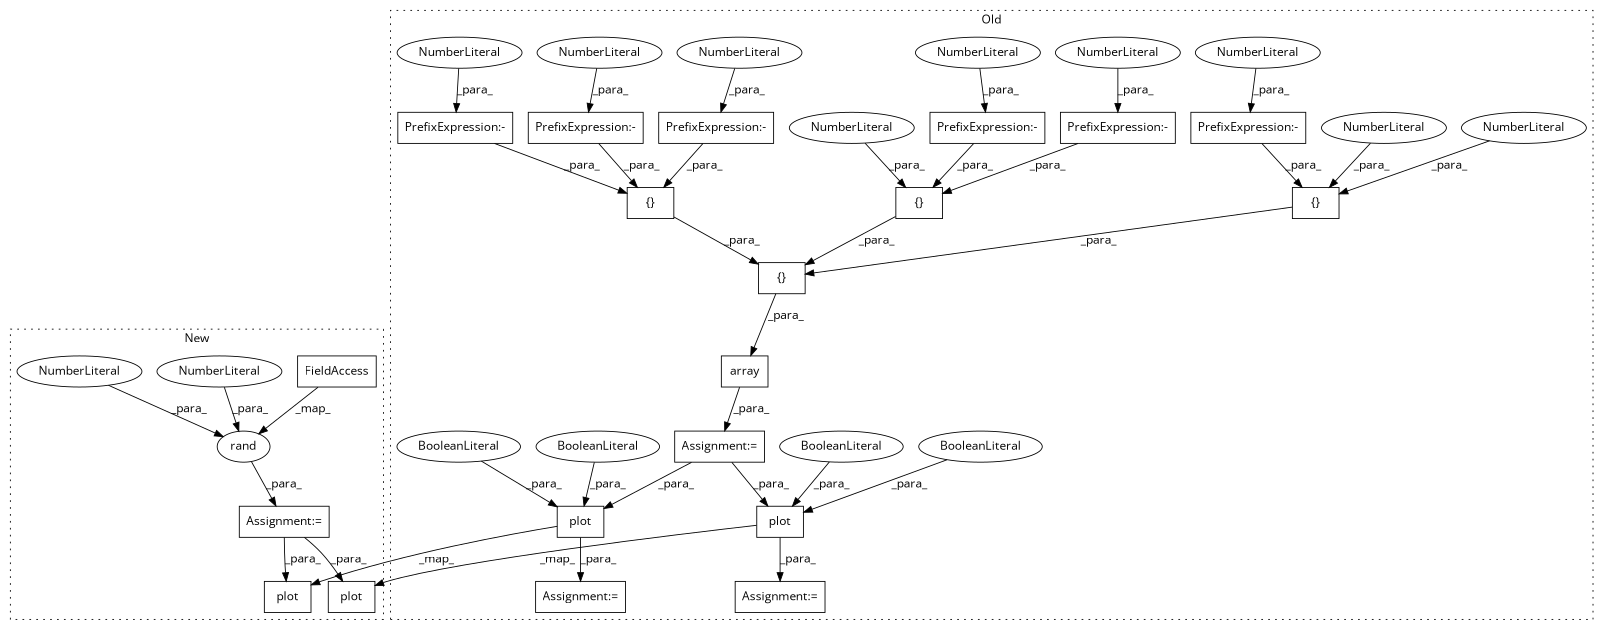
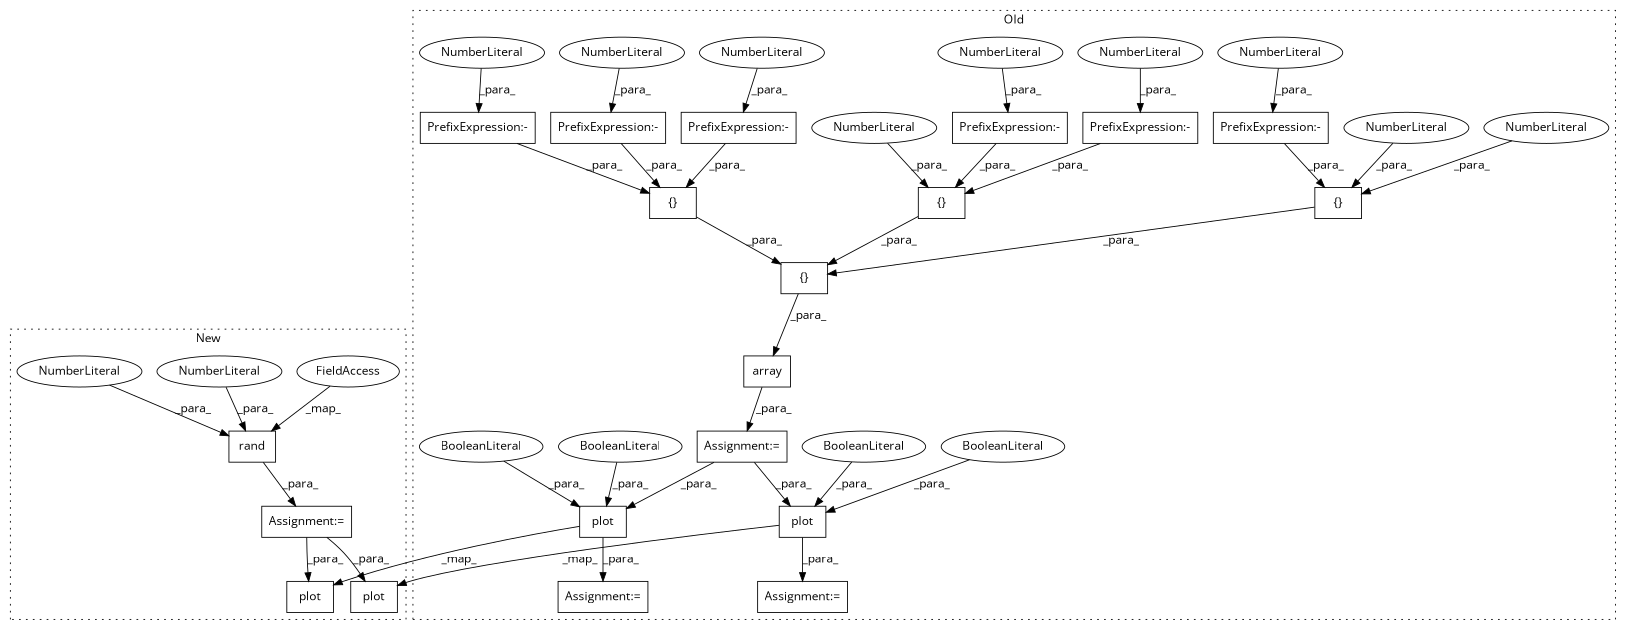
node "FieldAccess": shape box -> ellipse
node "rand": shape ellipse -> box
